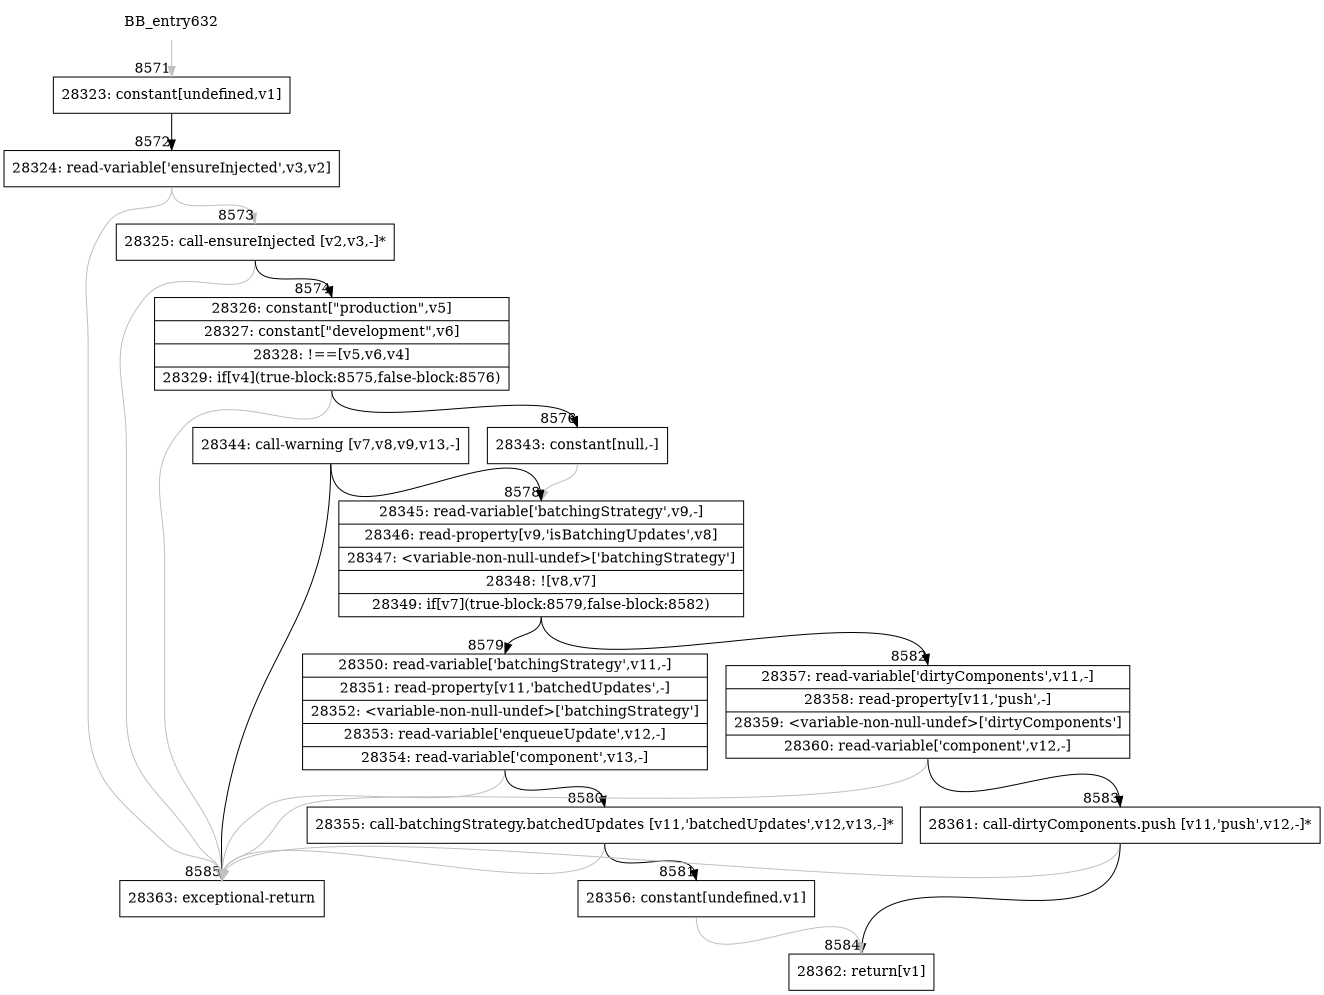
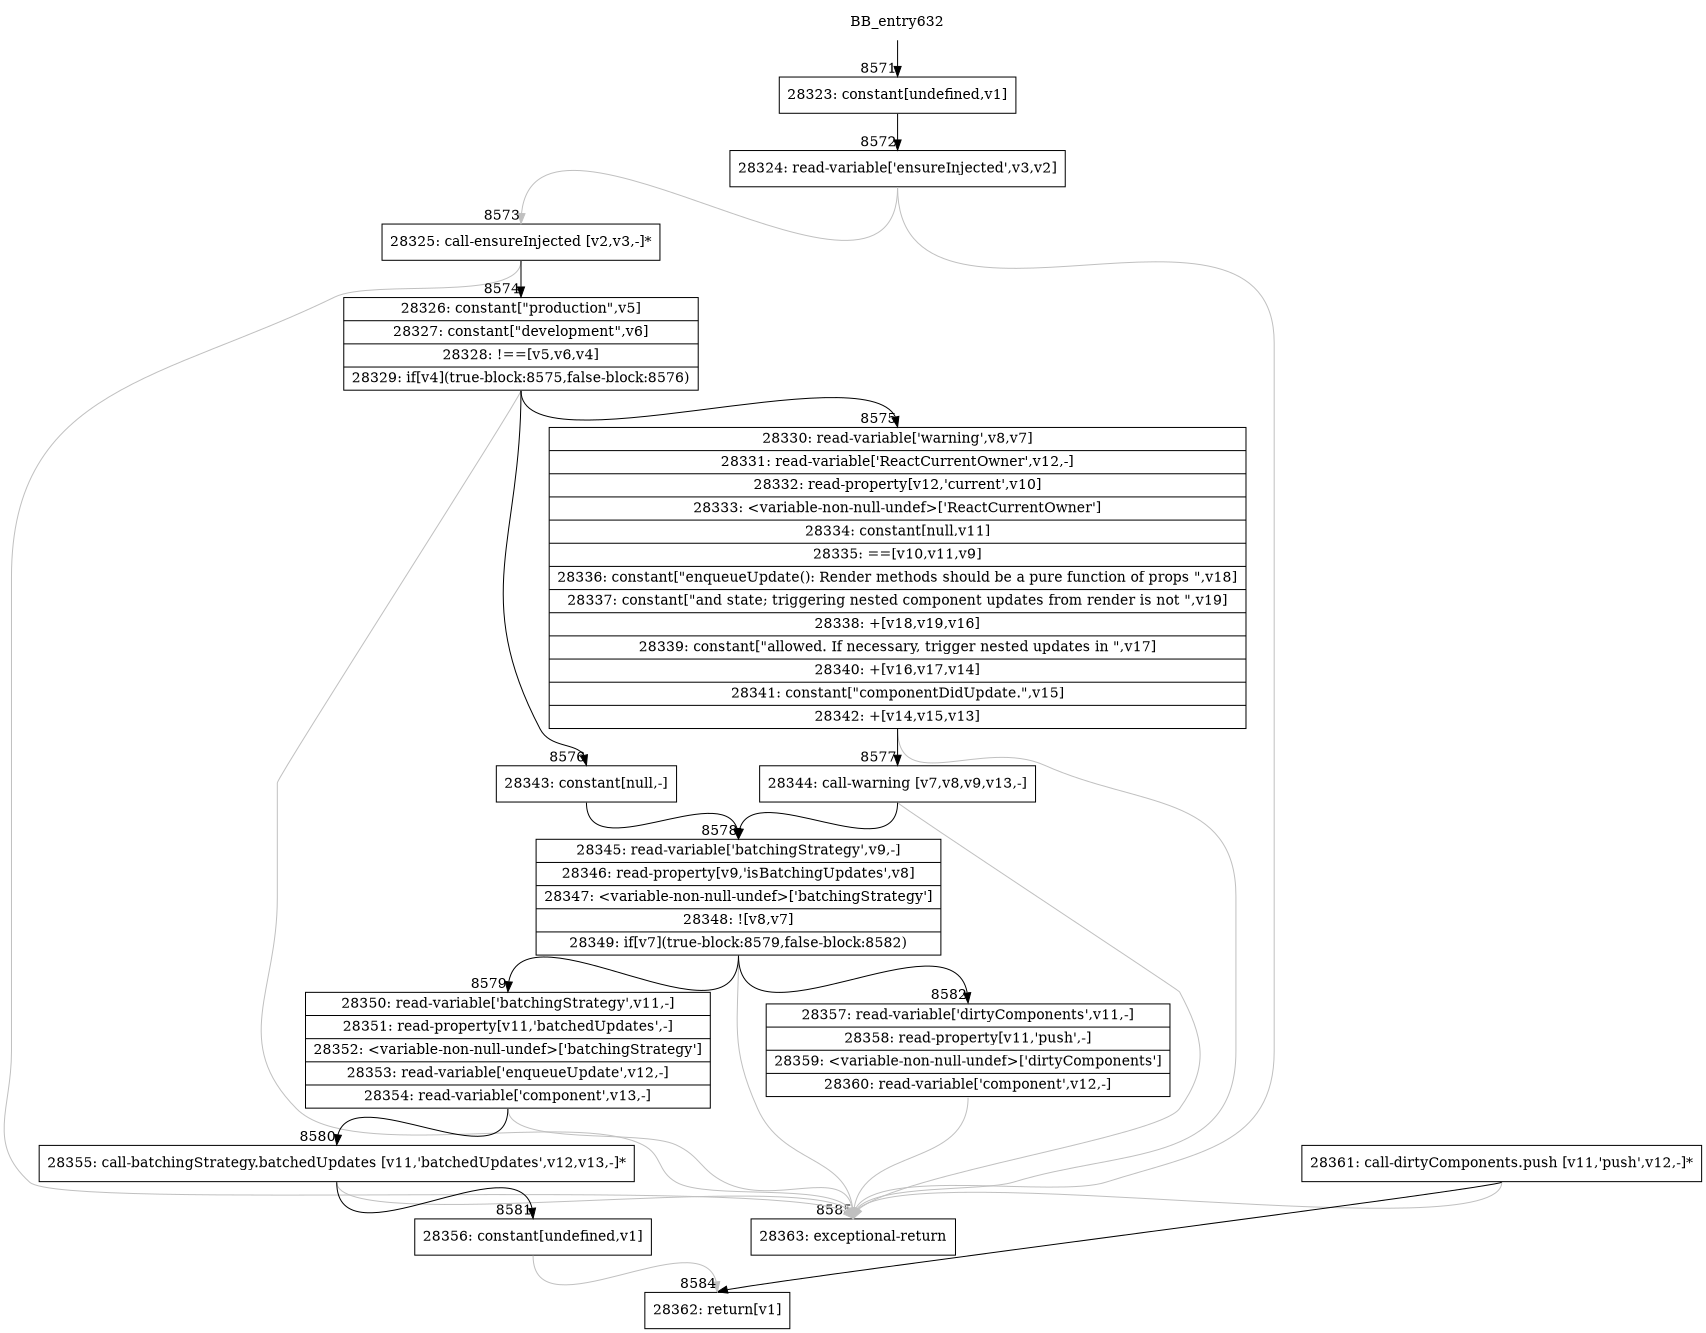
edge "BB_entry632" -> "28323: constant[undefined,v1]": color gray -> black
edge "28343: constant[null,-]" -> "28345: read-variable['batchingStrategy',v9,-]": color gray -> black
node "28330: read-variable['warning',v8,v7]": added
edge "28344: call-warning [v7,v8,v9,v13,-]" -> "28363: exceptional-return": color black -> gray
edge "28357: read-variable['dirtyComponents',v11,-]" -> "28361: call-dirtyComponents.push [v11,'push',v12,-]*": removed
edge "28345: read-variable['batchingStrategy',v9,-]" -> "28363: exceptional-return": added
